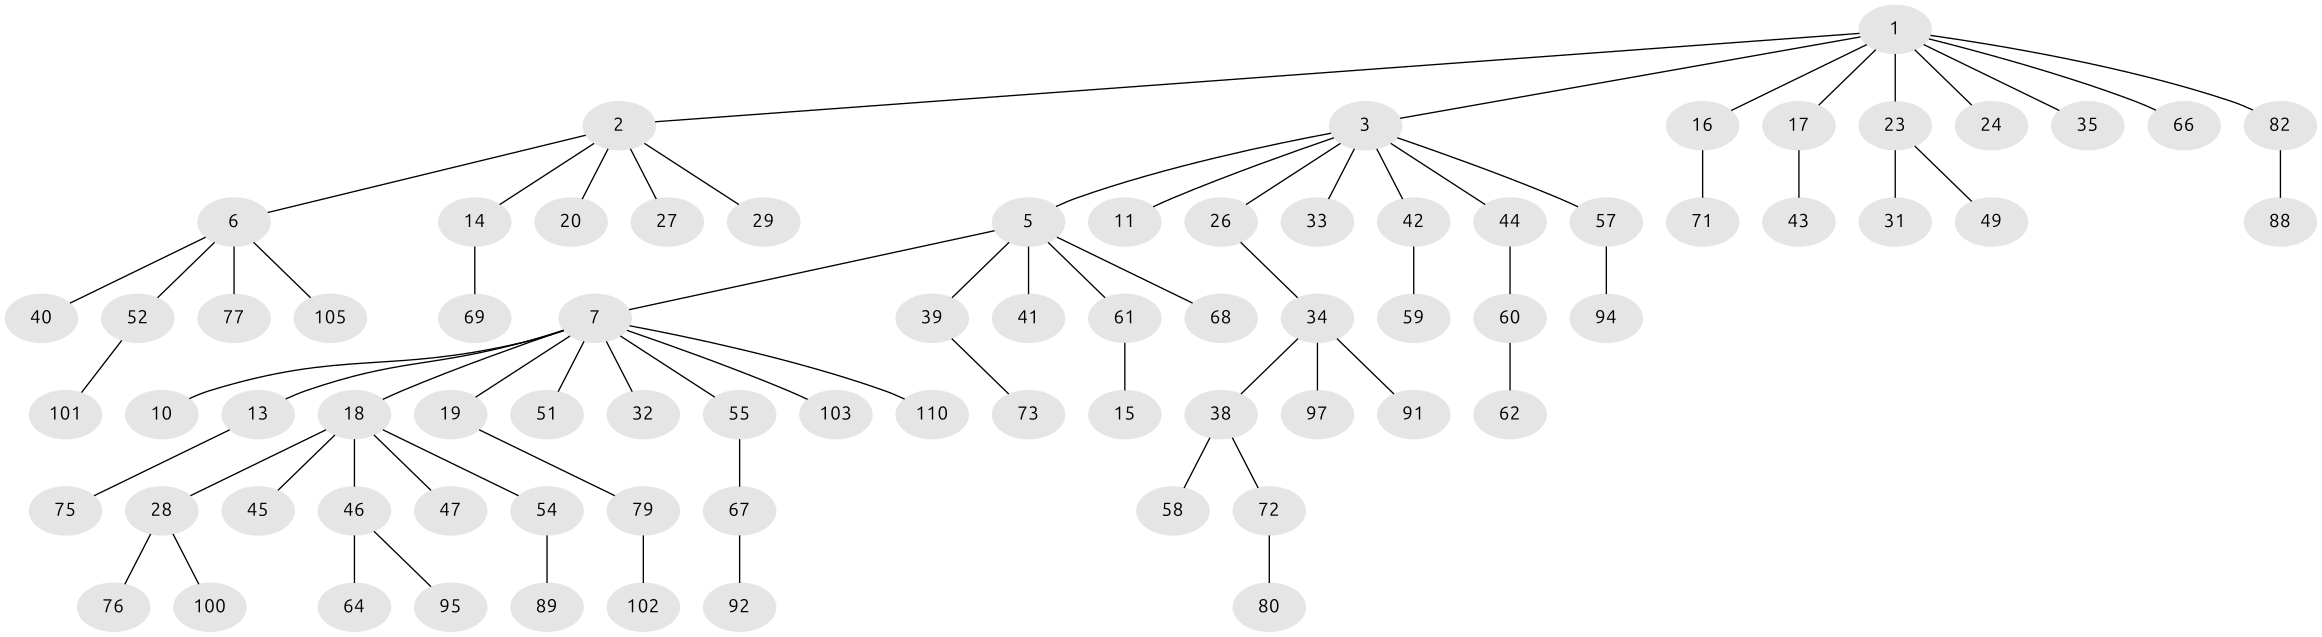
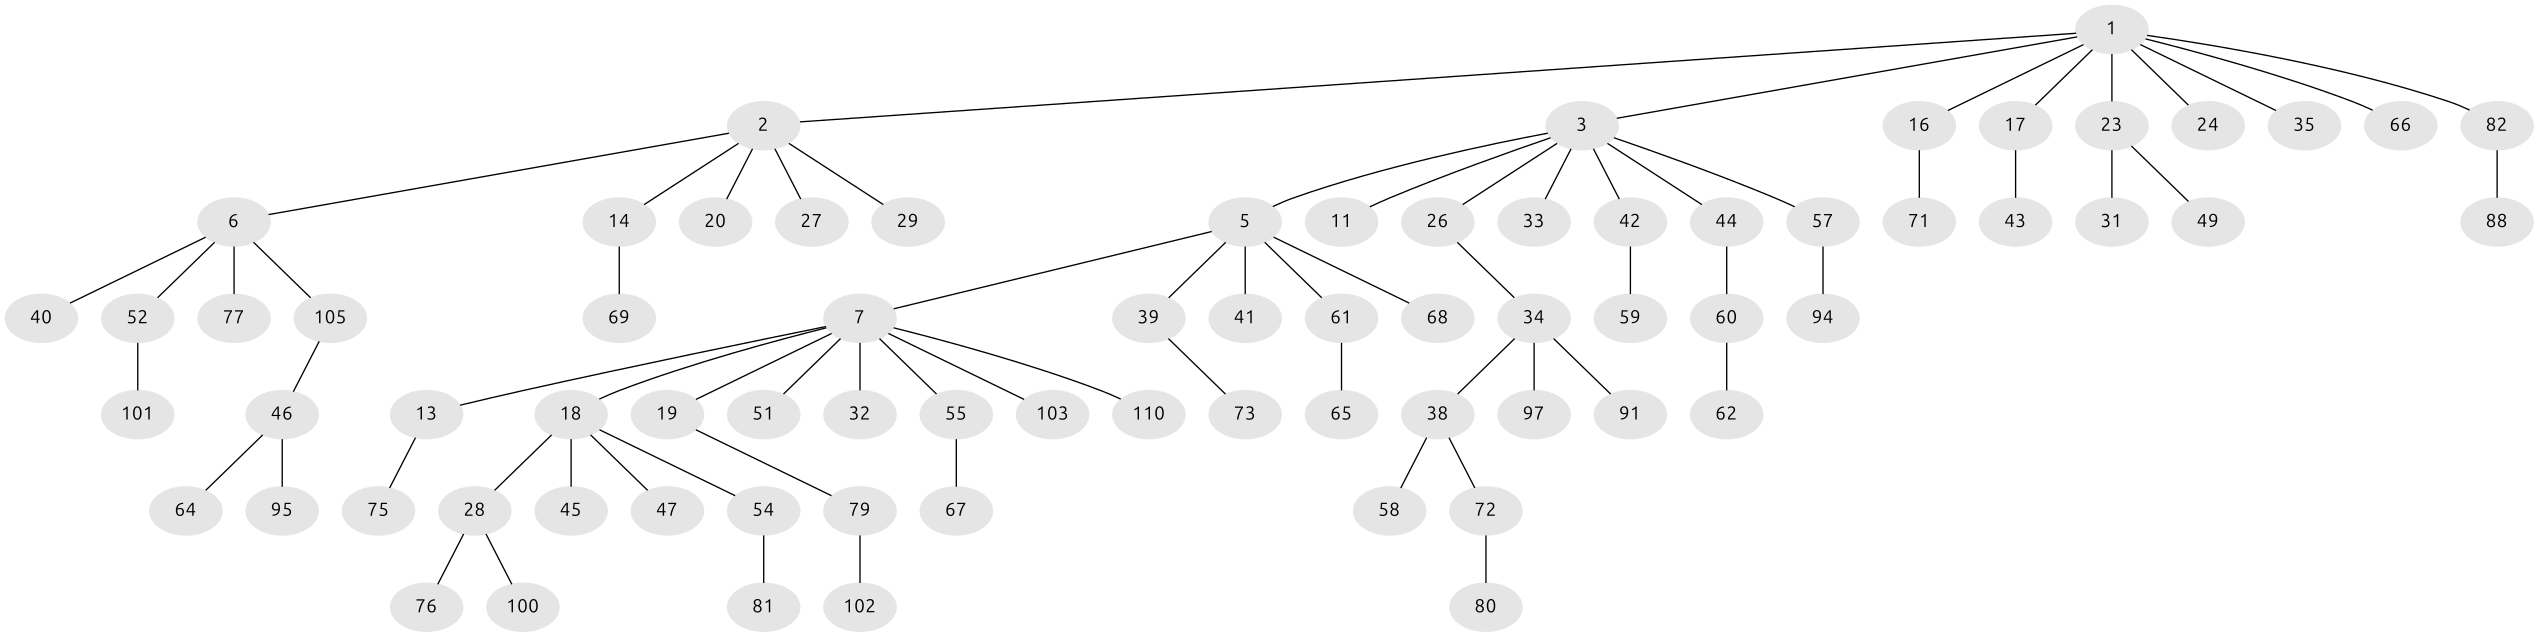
node "10": removed
node "15": label "15" -> "65"
edge "18" -- "46": now "105" -- "46"
node "89": label "89" -> "81"
node "92": removed
